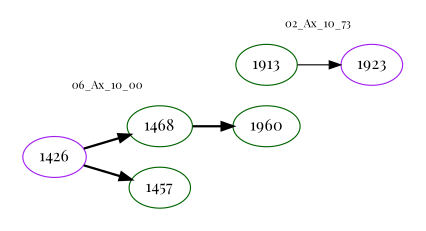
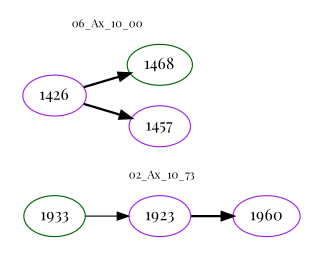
node "1913": label "1913" -> "1933"
edge "1468" -> "1960": now "1923" -> "1960"
node "1960": color darkgreen -> purple
node "1457": color darkgreen -> purple
